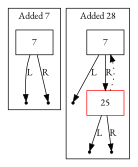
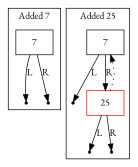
cluster "Added 28": label "Added 28" -> "Added 25"
